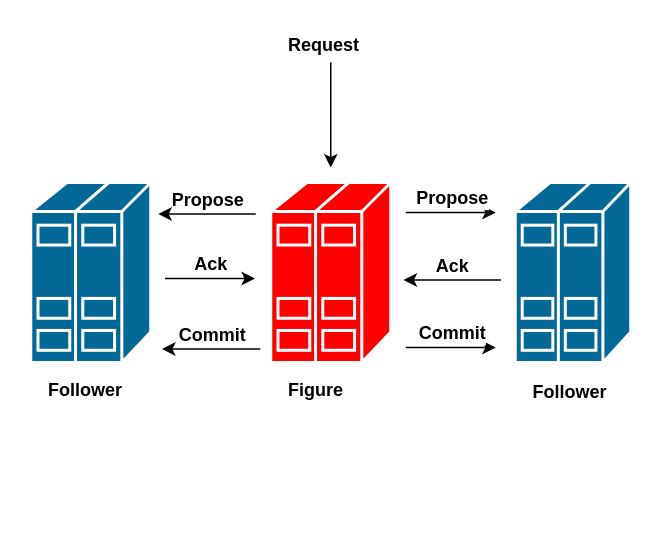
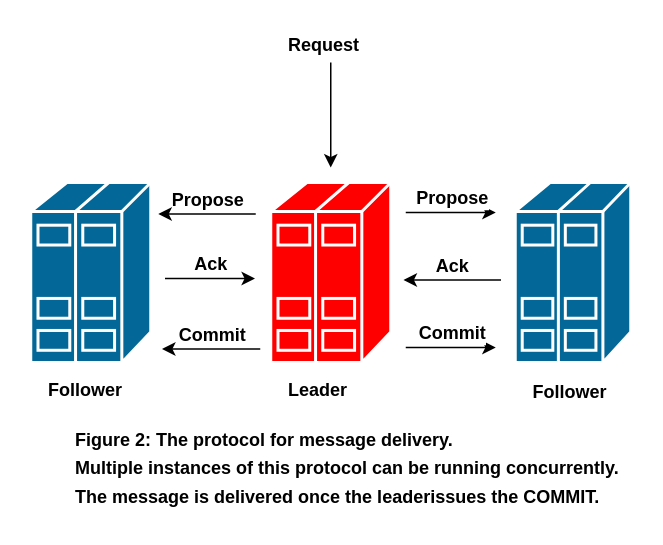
node "Figure": label "Figure" -> "Leader"
node "Figure 2: The protocol for message delivery. Multiple instances of this protocol can be running concurrently. The message is delivered once the leaderissues the COMMIT.": added
